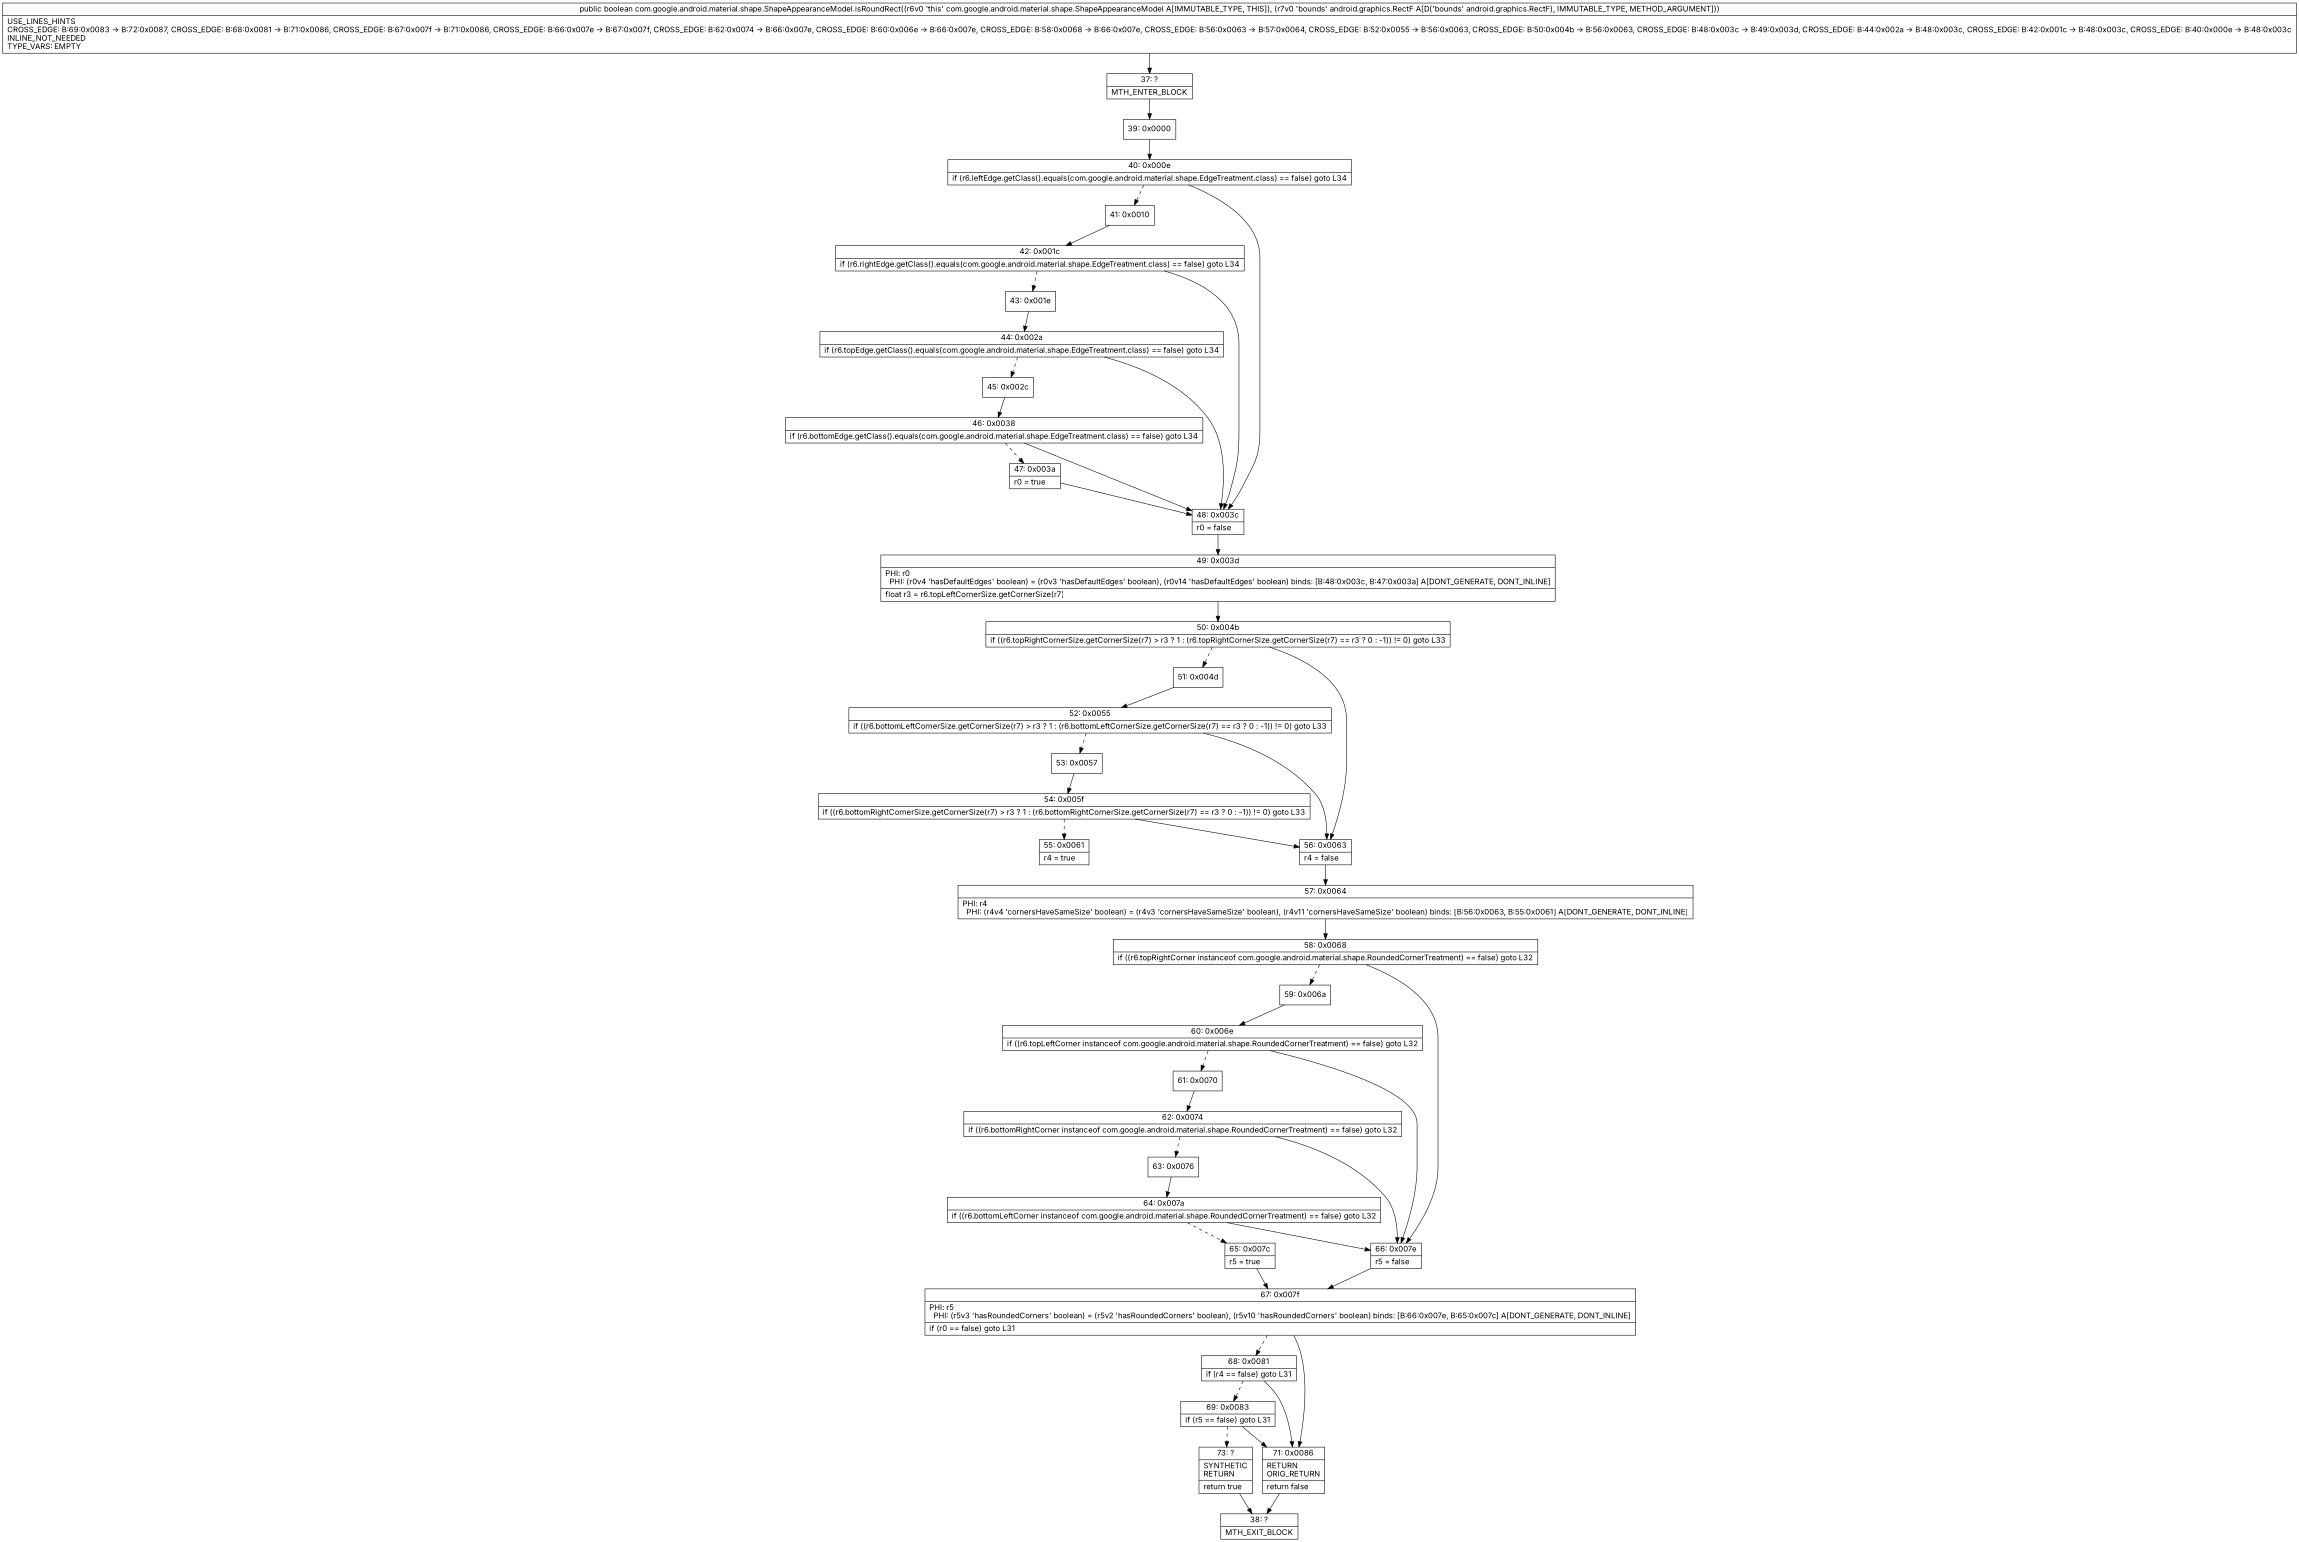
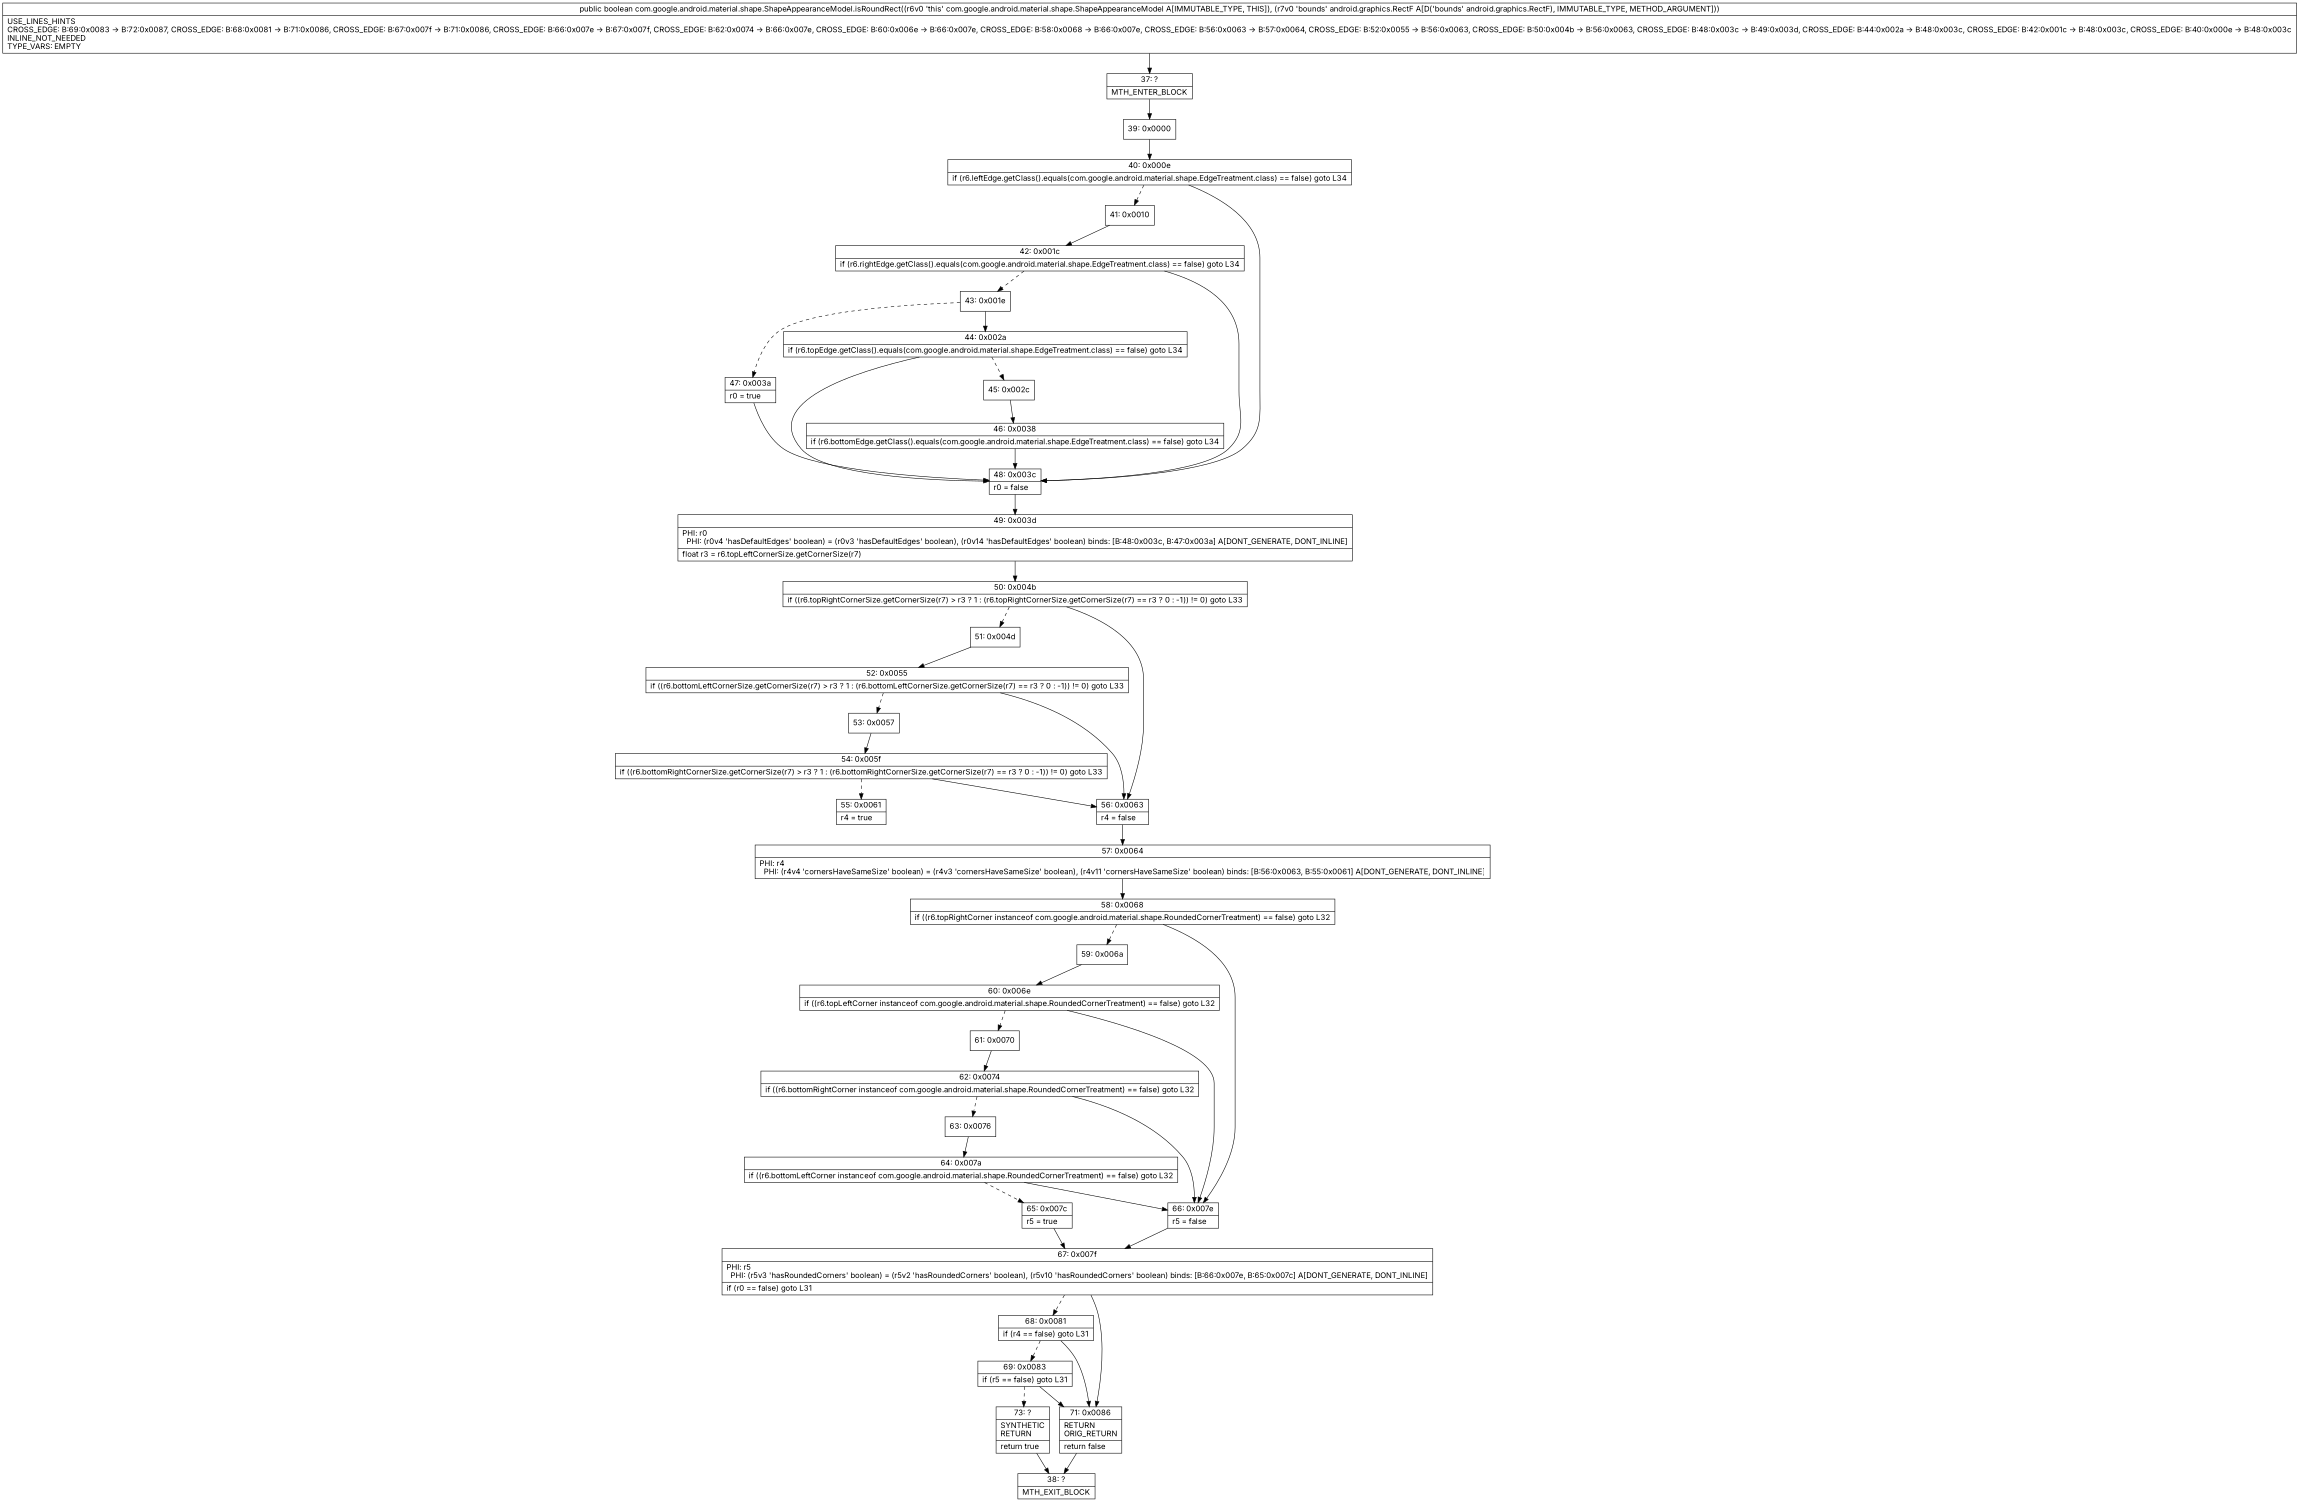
edge "46: 0x0038" -> "47: 0x003a": now "43: 0x001e" -> "47: 0x003a"
